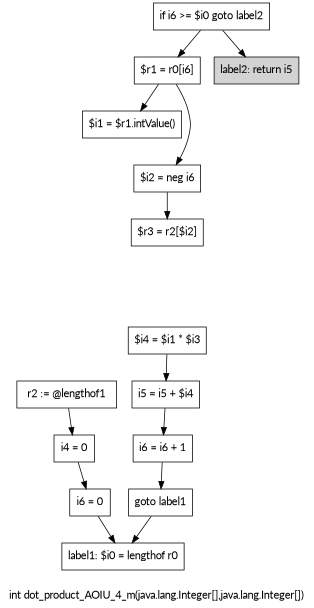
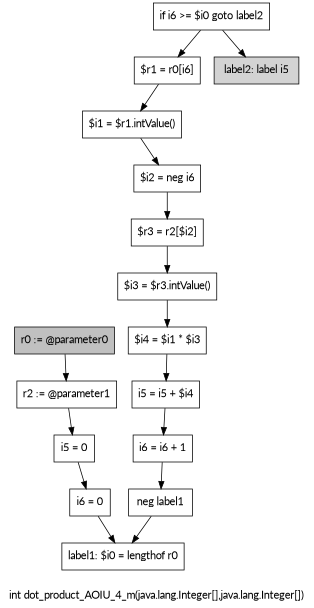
node "label2: return i5": label "label2: return i5" -> "label2: label i5"
edge "$r1 = r0[i6]" -> "$i2 = neg i6": now "$i1 = $r1.intValue()" -> "$i2 = neg i6"
node "$i3 = $r3.intValue()": added
node "r0 := @parameter0": added
node "r2 := @lengthof1": label "r2 := @lengthof1" -> "r2 := @parameter1"
node "i4 = 0": label "i4 = 0" -> "i5 = 0"
node "goto label1": label "goto label1" -> "neg label1"
